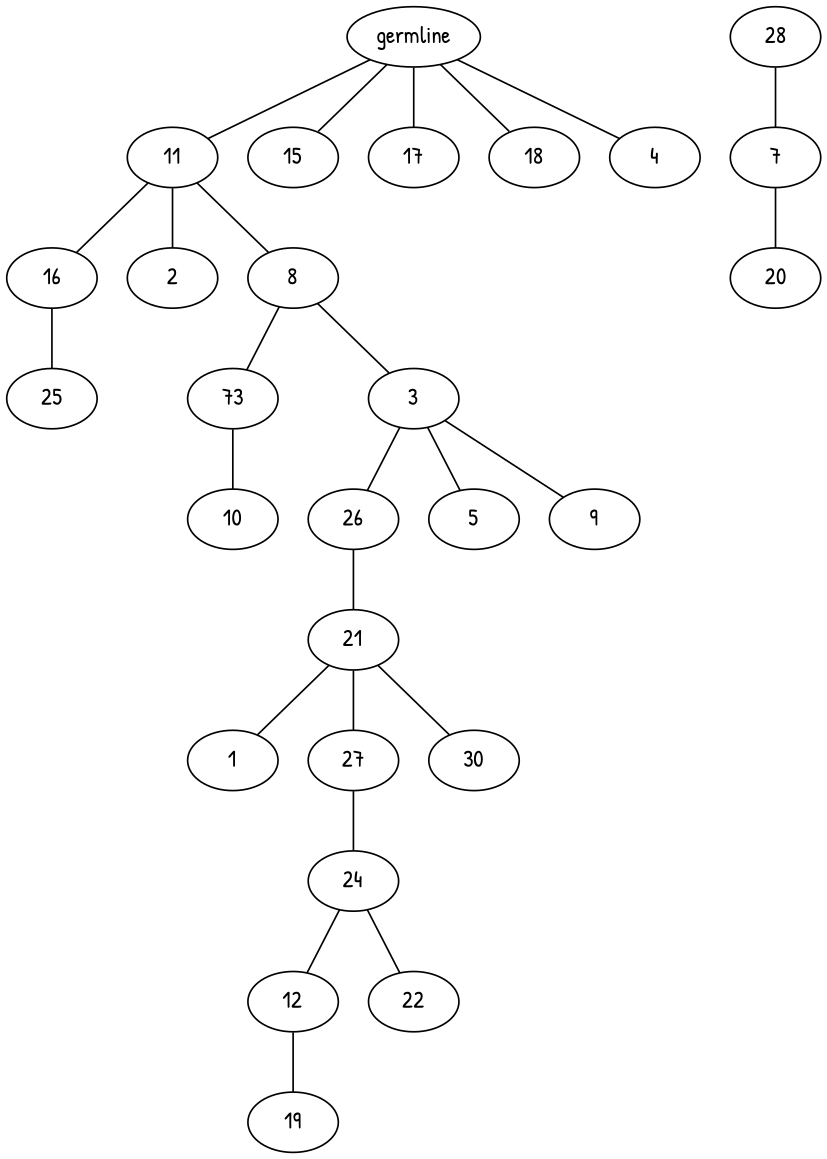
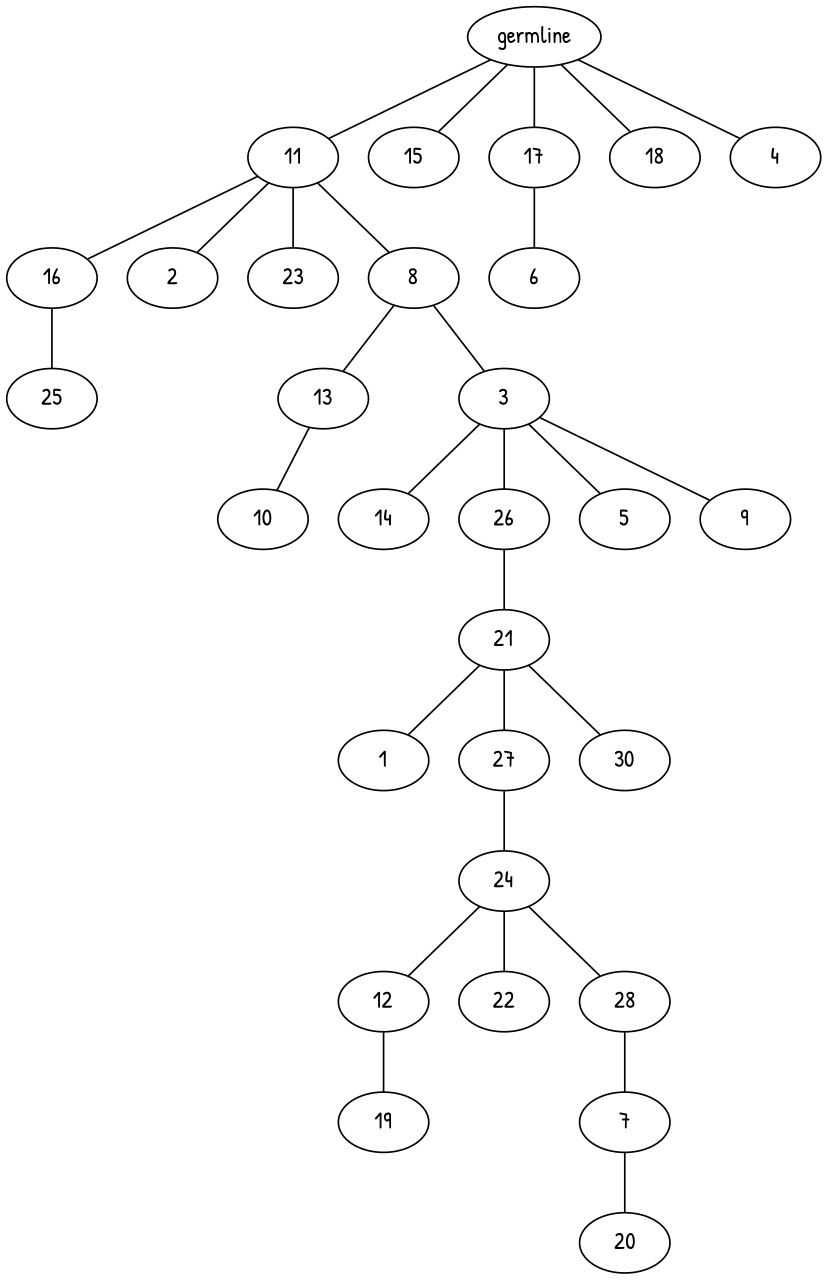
node "23": added
node "6": added
node "73": label "73" -> "13"
node "14": added
edge "24" -- "28": added
